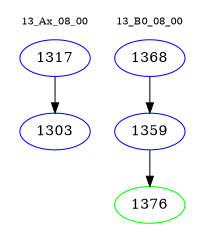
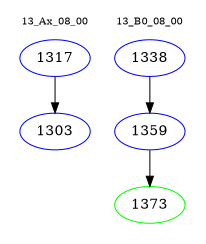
node "1368": label "1368" -> "1338"
node "1376": label "1376" -> "1373"
